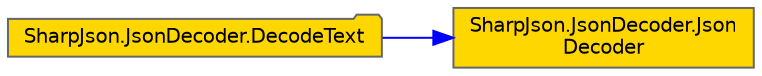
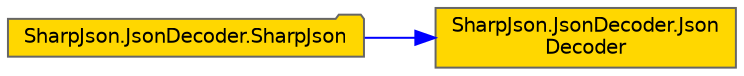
node "SharpJson.JsonDecoder.DecodeText": label "SharpJson.JsonDecoder.DecodeText" -> "SharpJson.JsonDecoder.SharpJson"
